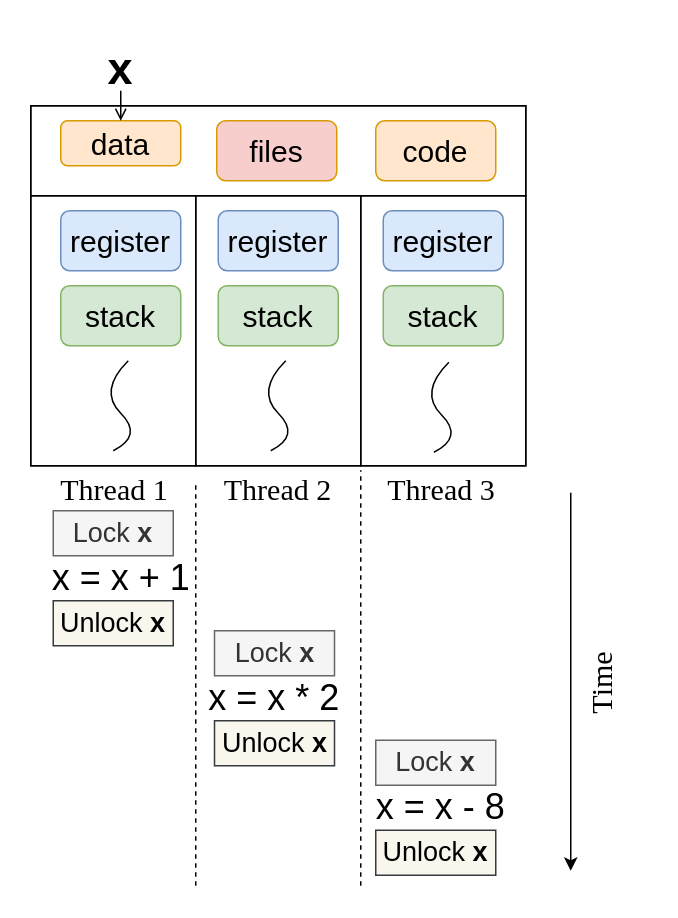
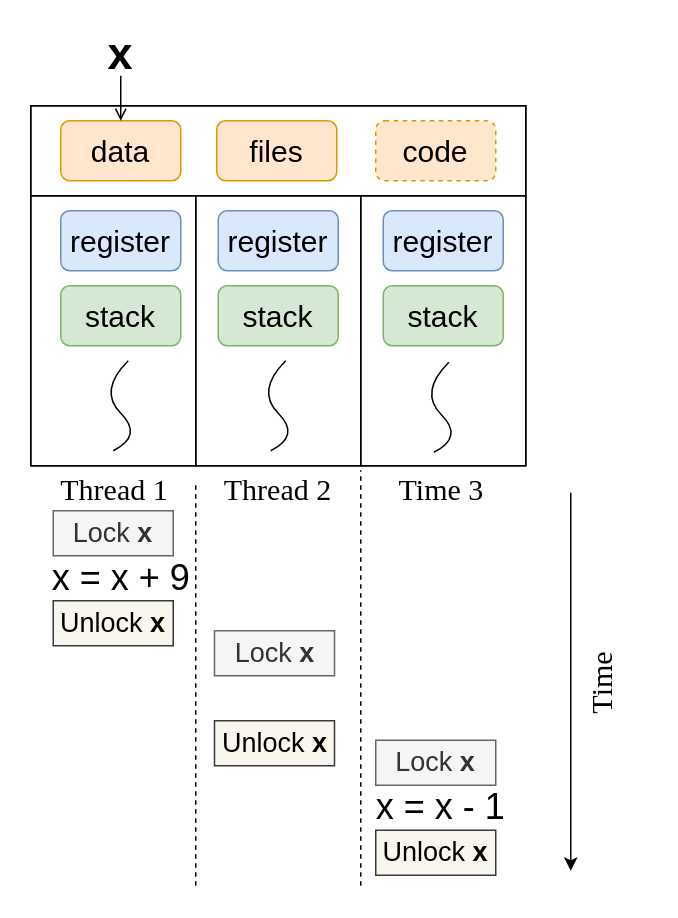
node "x": moved (121, 68) -> (121, 53)
node "data": size 120x45 -> 120x60
node "files": fillcolor #f8cecc -> #ffe6cc
node "code": style solid -> dashed
node "Thread 3": label "Thread 3" -> "Time 3"
node "x = x + 1": label "x = x + 1" -> "x = x + 9"
node "x = x * 2": removed
node "x = x - 8": label "x = x - 8" -> "x = x - 1"
